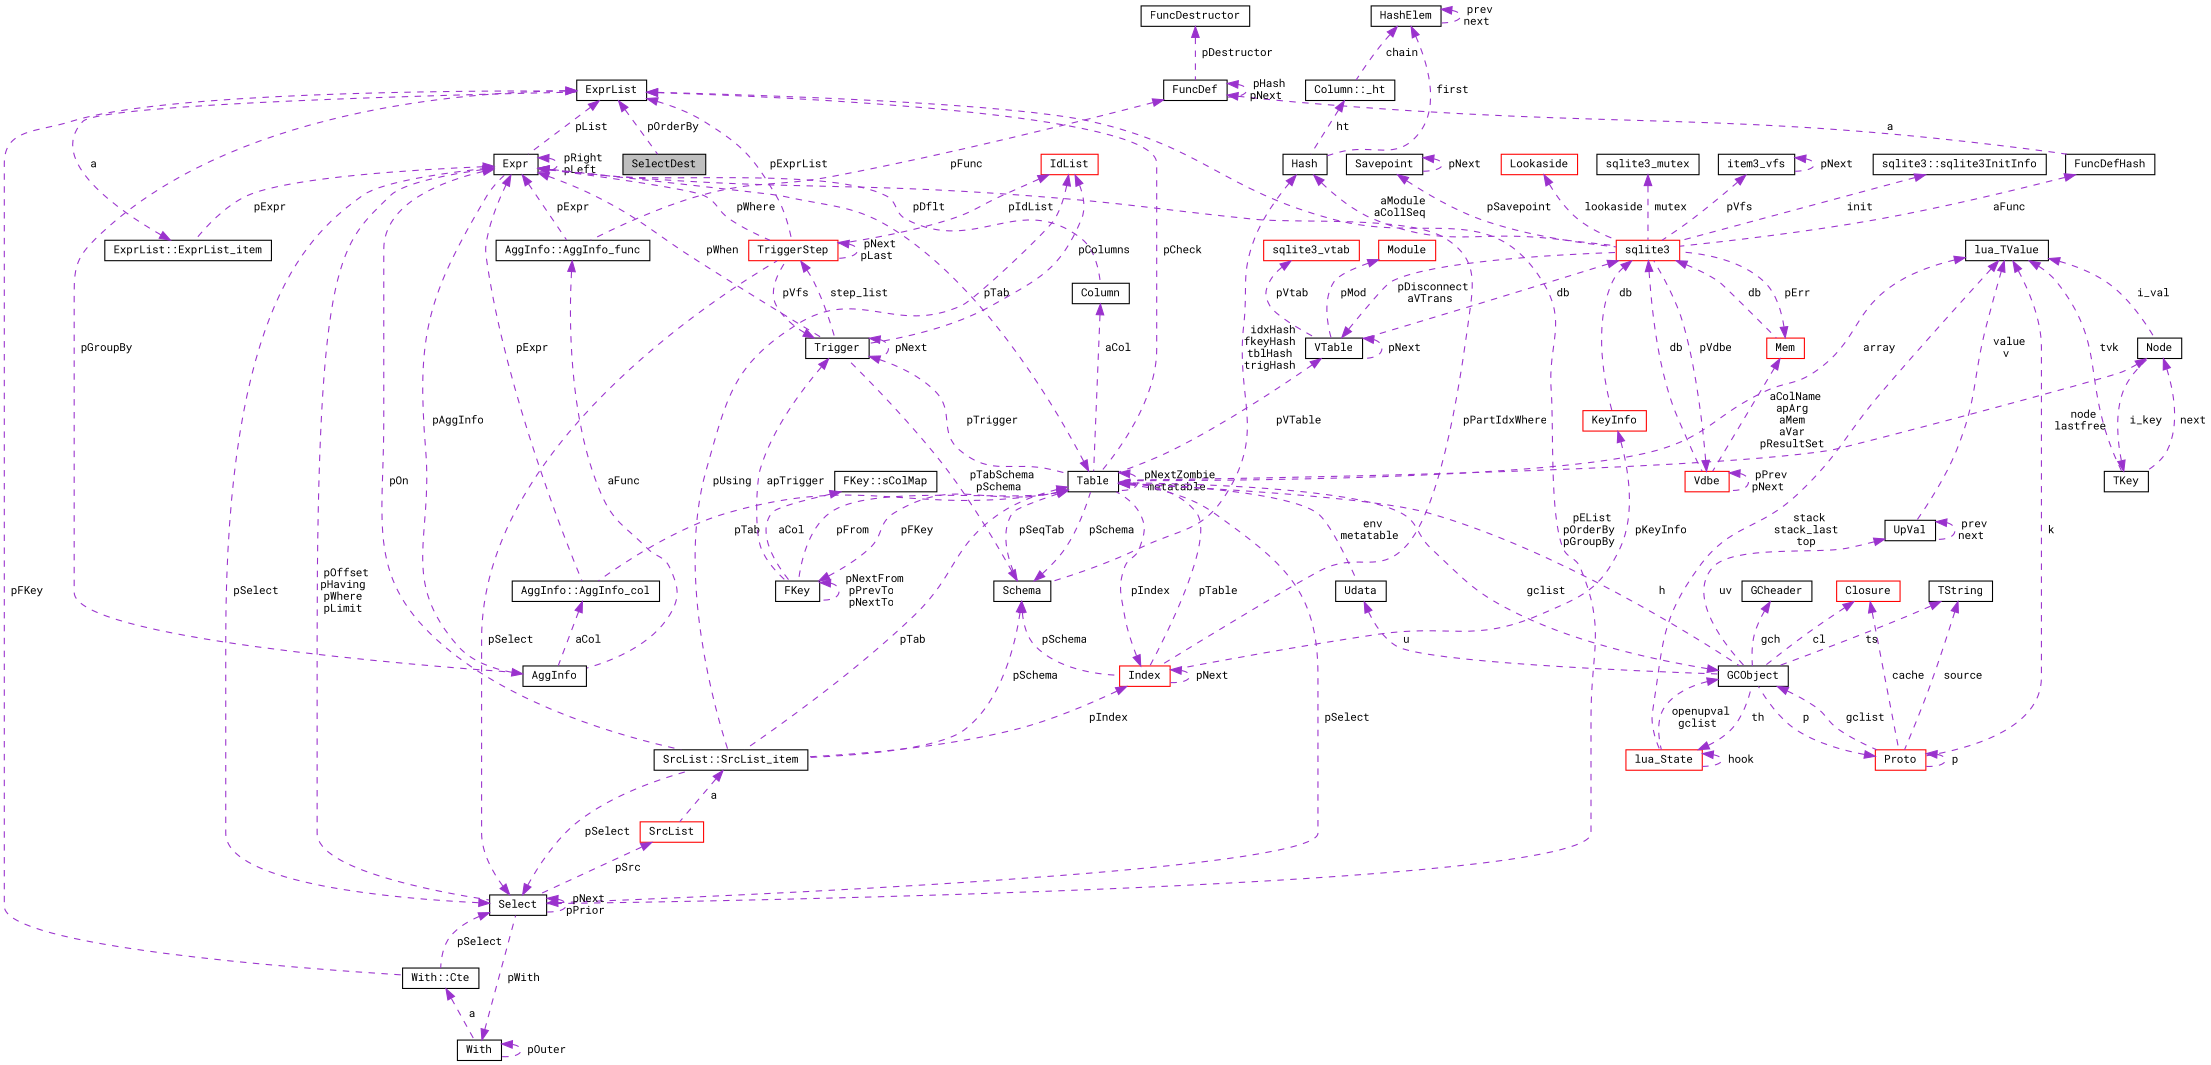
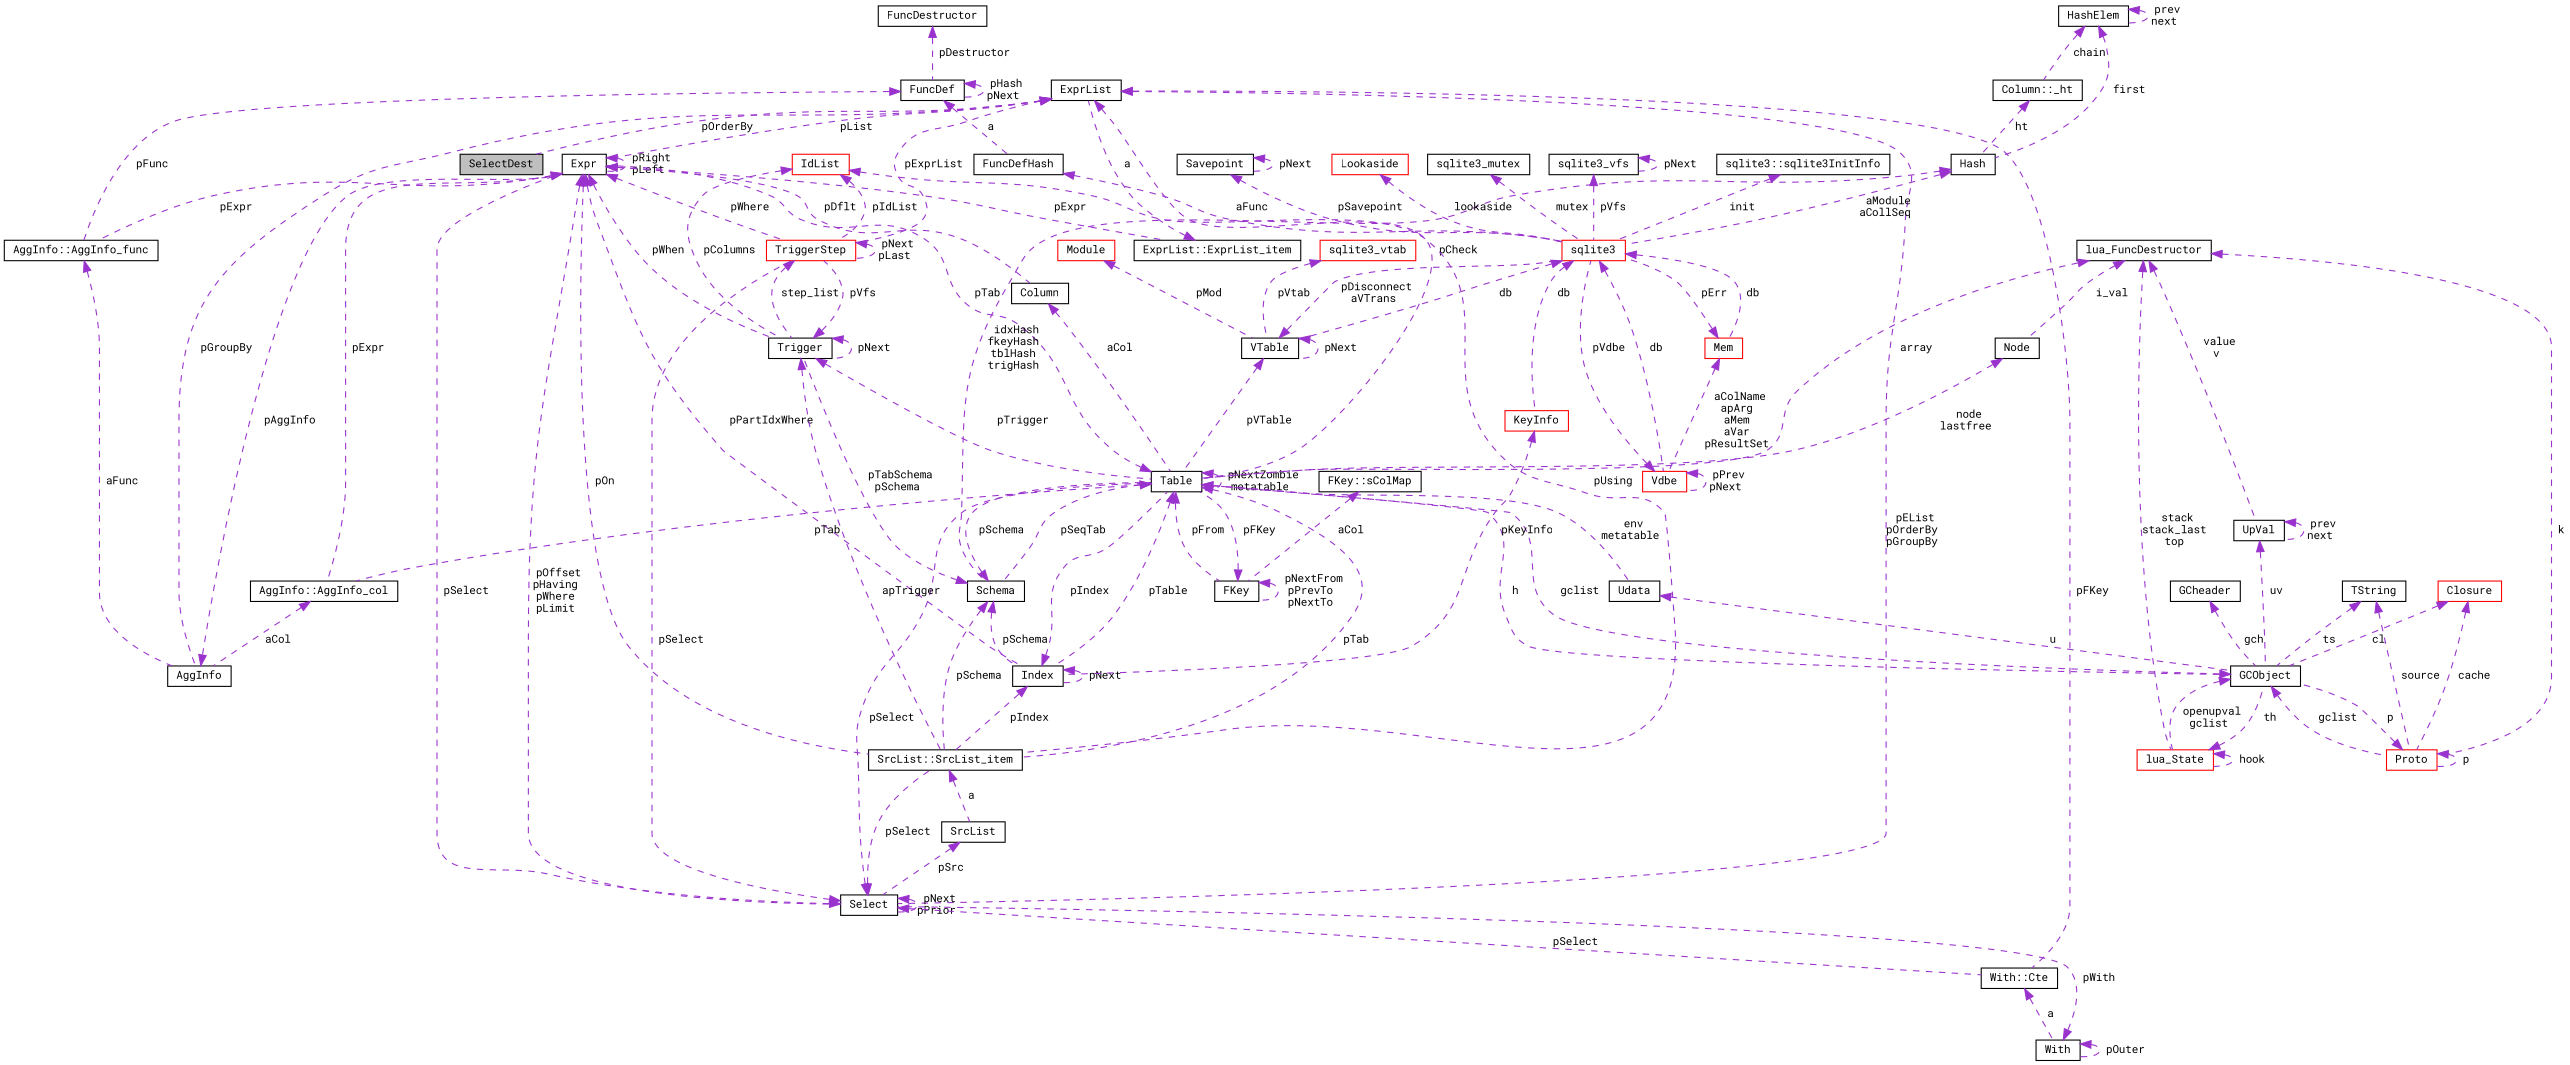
node "item3_vfs": label "item3_vfs" -> "sqlite3_vfs"
node "lua_TValue": label "lua_TValue" -> "lua_FuncDestructor"
edge "FKey" -> "Trigger": now "SrcList::SrcList_item" -> "Trigger"
node "TKey": removed
node "Index": color red -> black
node "SrcList": color red -> black
